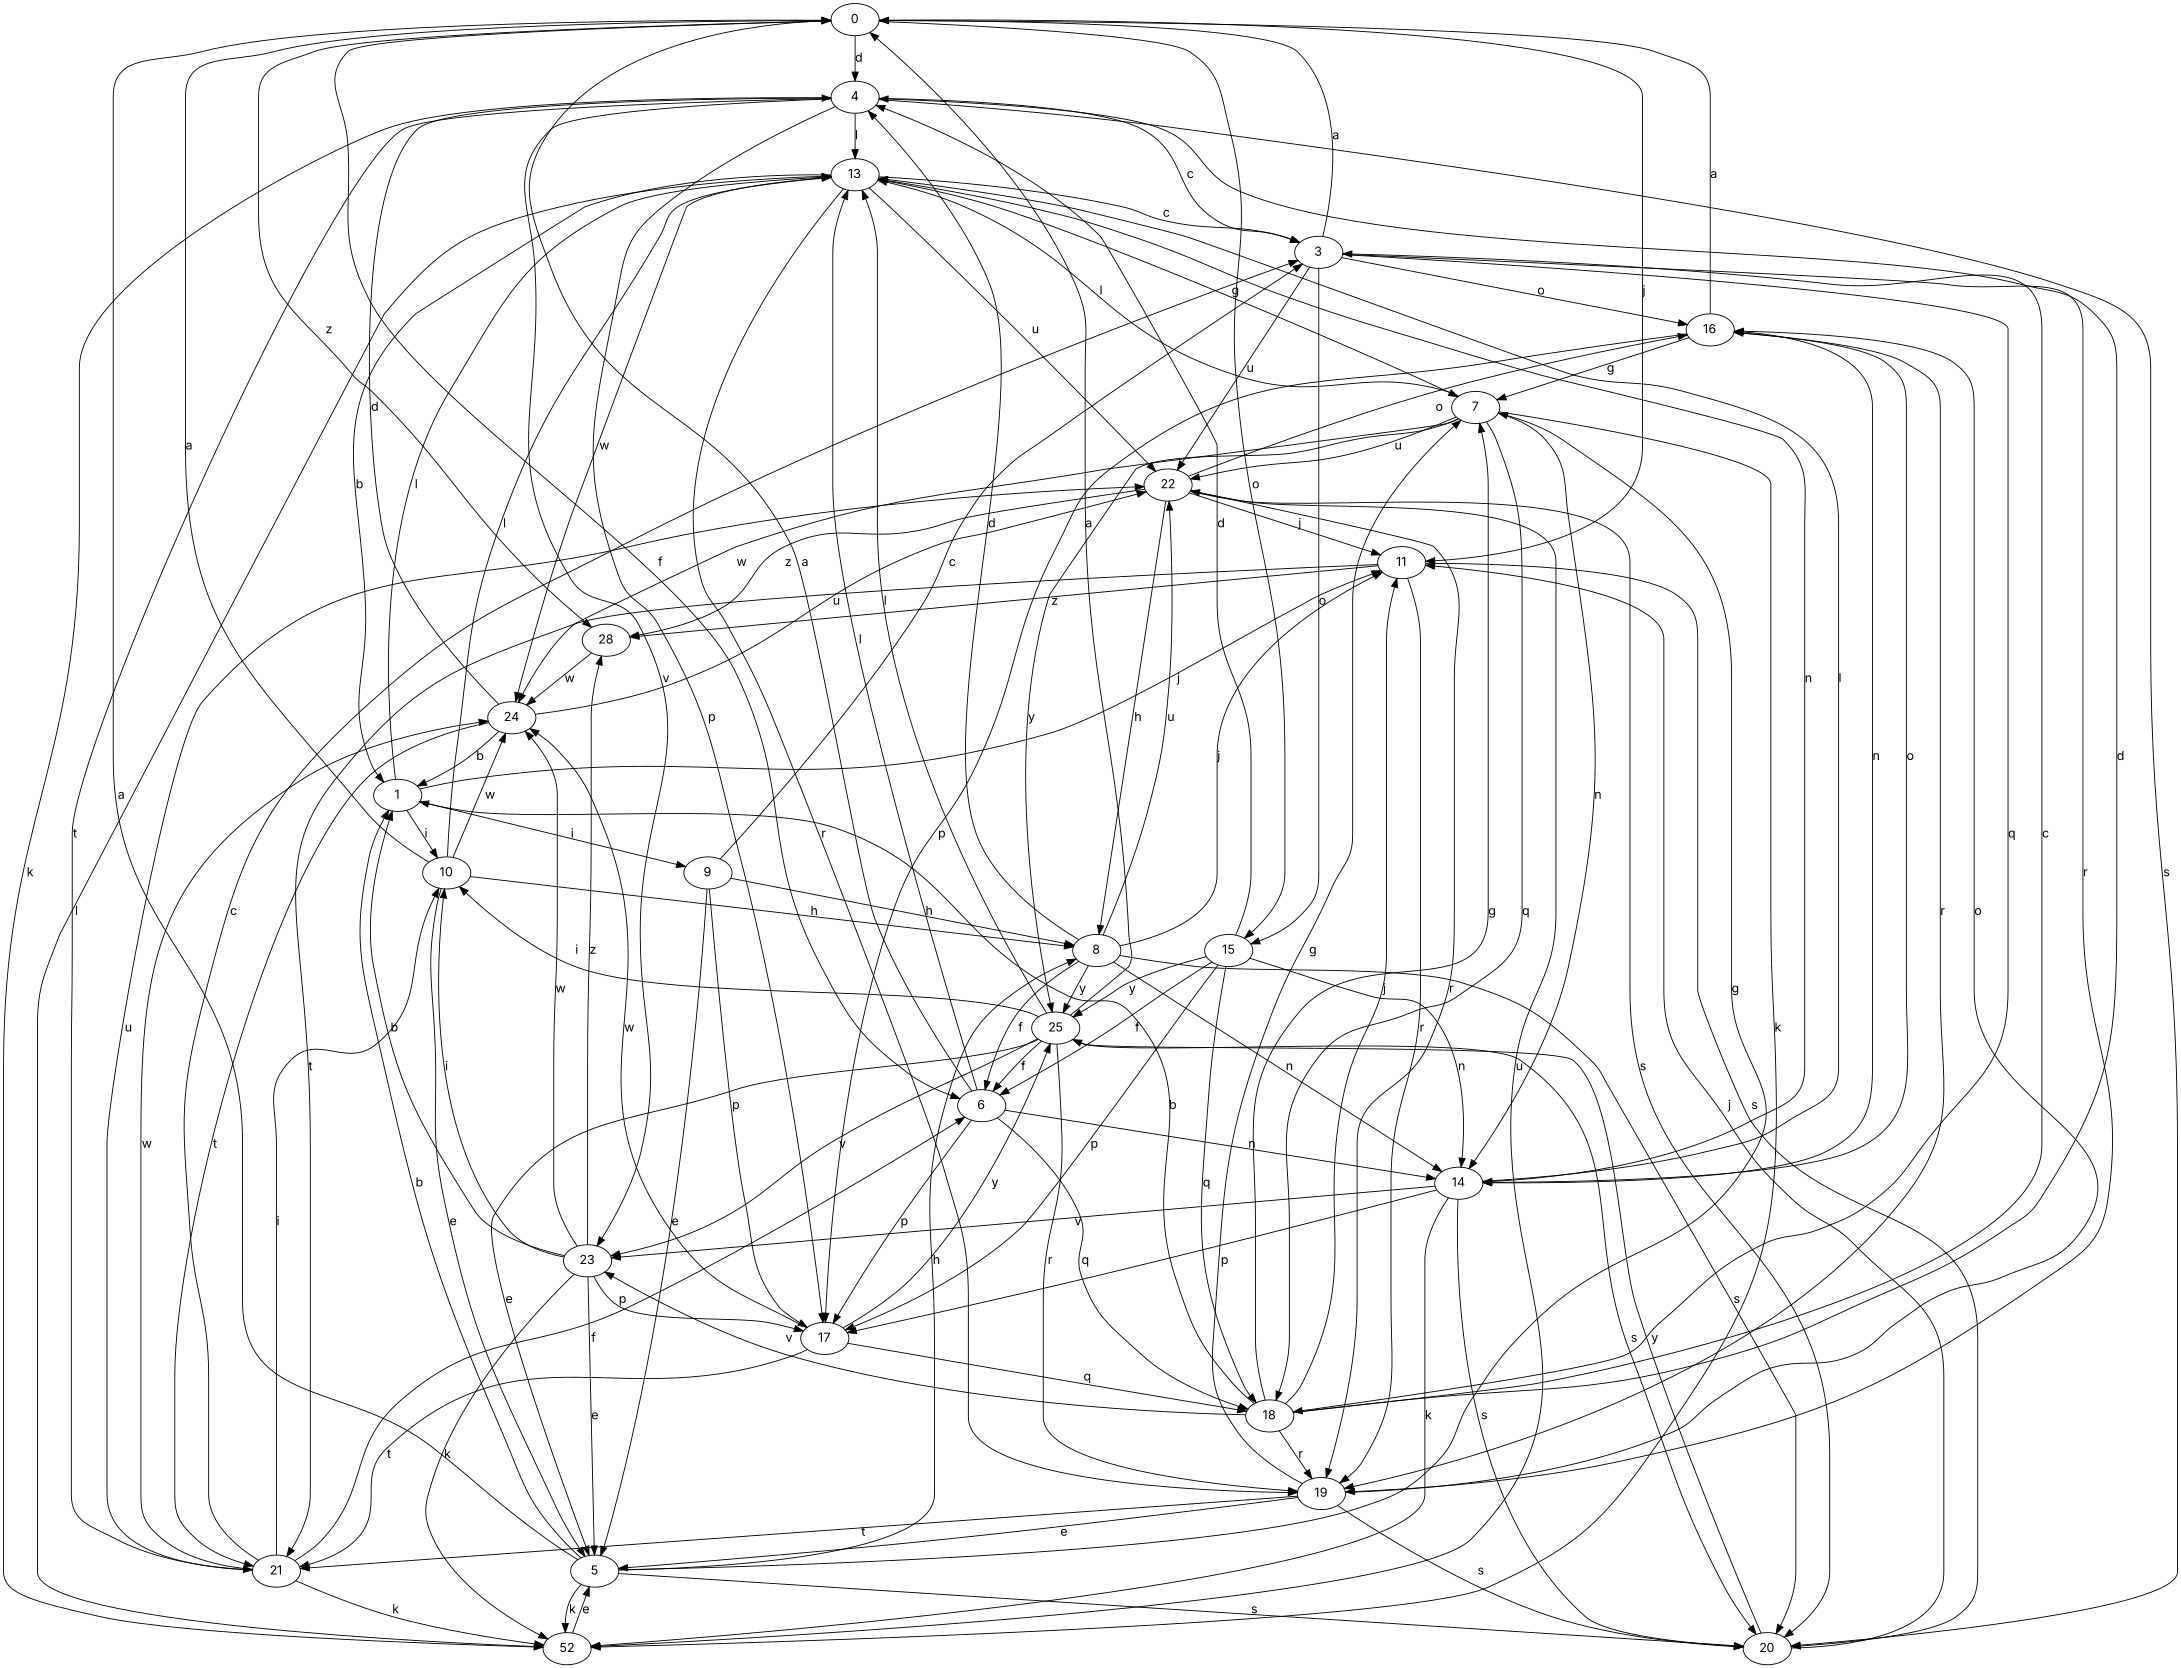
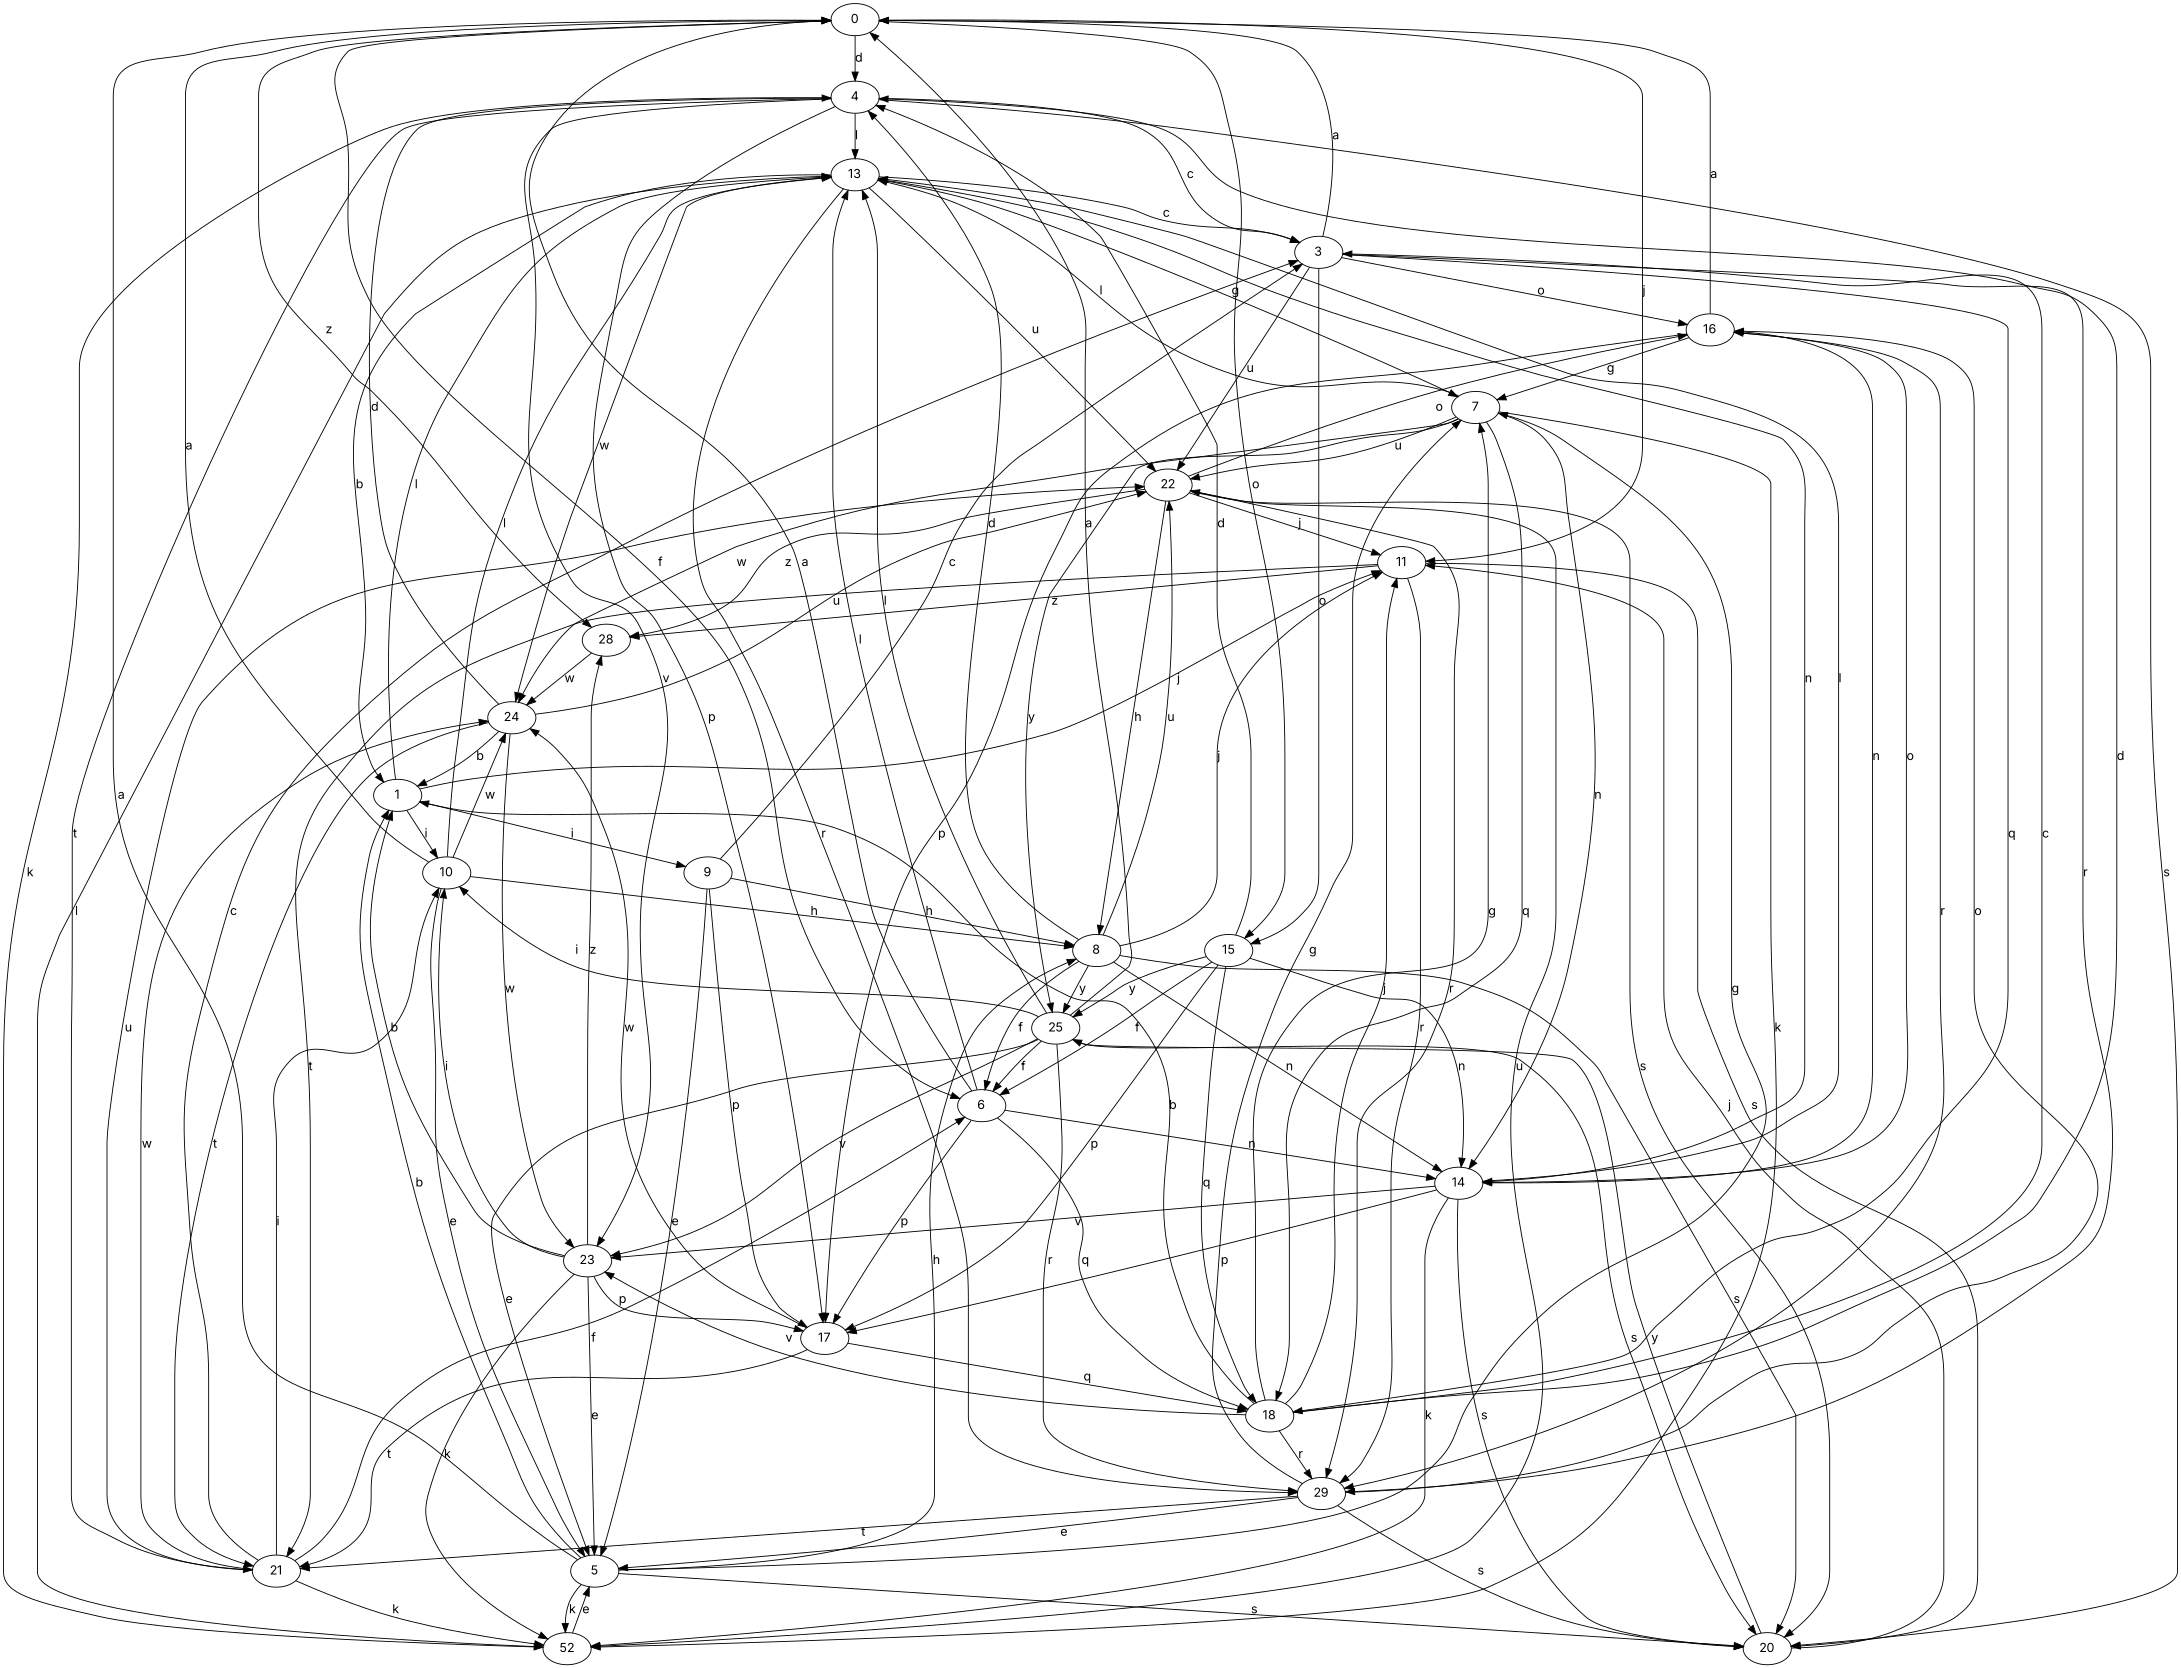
edge "23" -> "24": reversed
edge "17" -> "25": removed, label "y"
node "19": label "19" -> "29"
